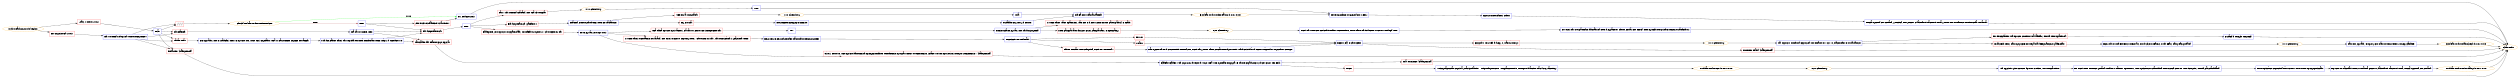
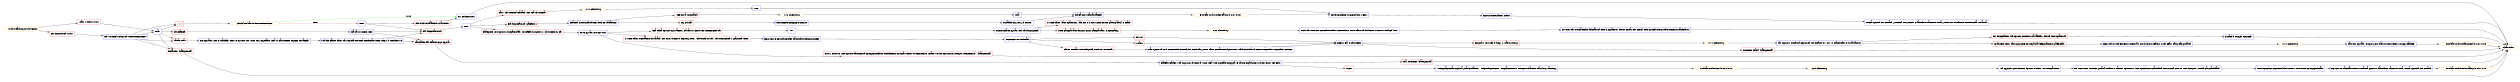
edge "Ты можешь говорить более конкретно?" -> "Ты знаешь.": now "Ты можешь говорить более конкретно?" -> "Ага?"
